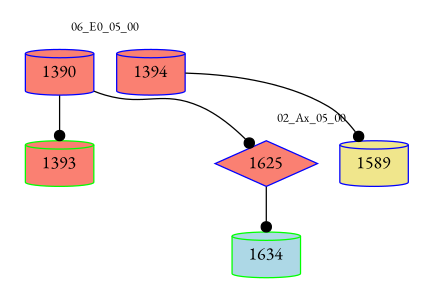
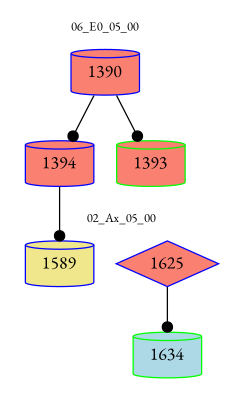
edge "1390" -> "1625": now "1390" -> "1394"
